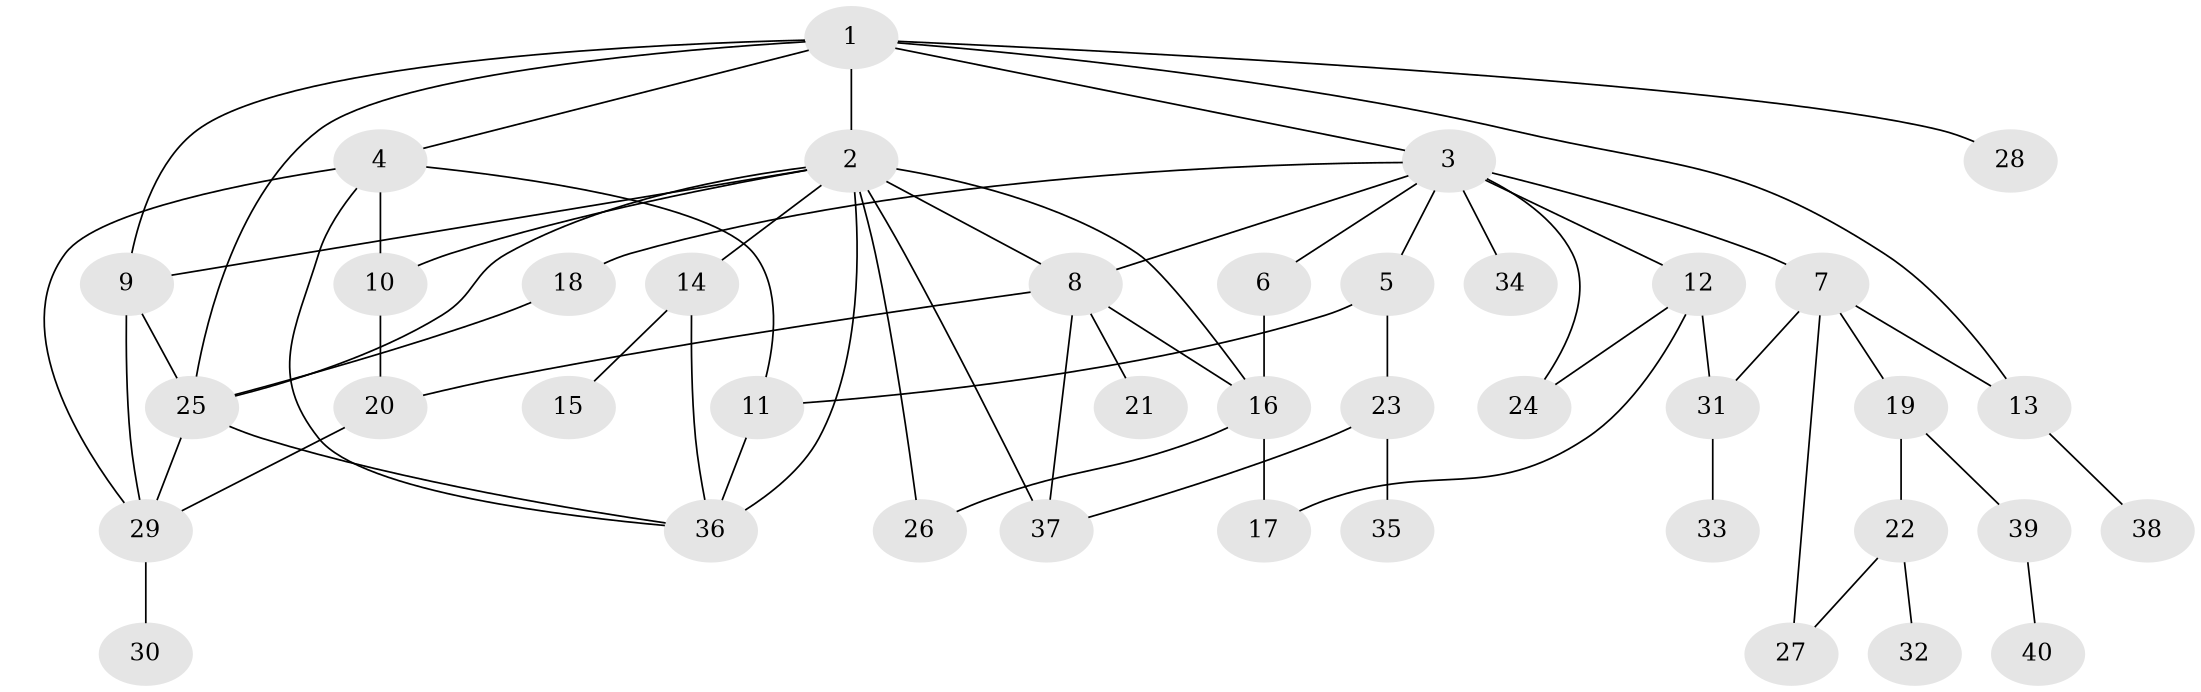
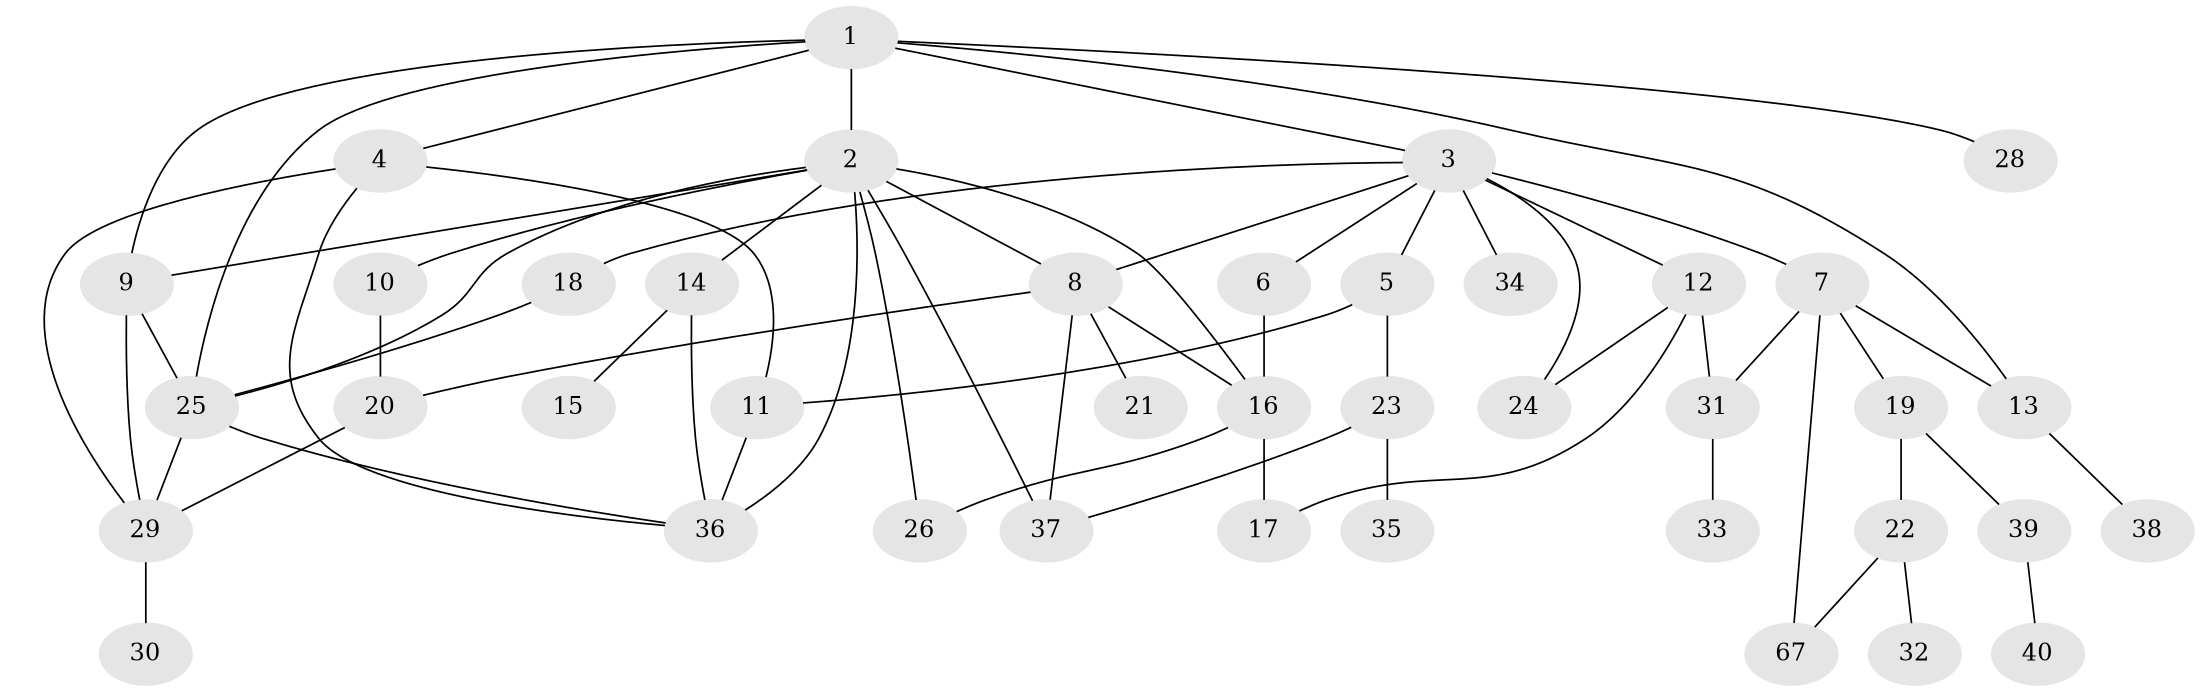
edge "4" -- "10": removed
node "27": label "27" -> "67"
